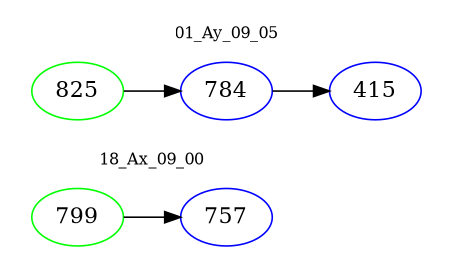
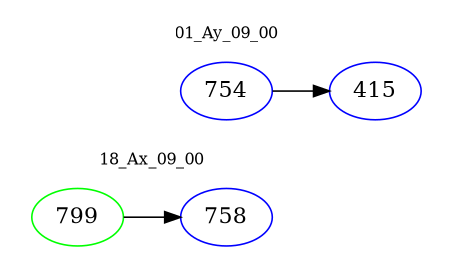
cluster "01_Ay_09_05": label "01_Ay_09_05" -> "01_Ay_09_00"
node "825": removed
node "784": label "784" -> "754"
node "757": label "757" -> "758"
